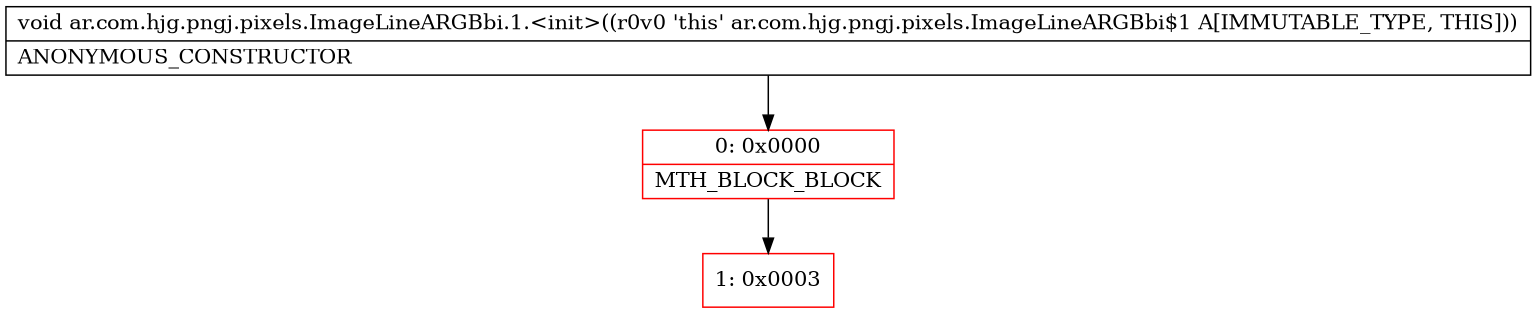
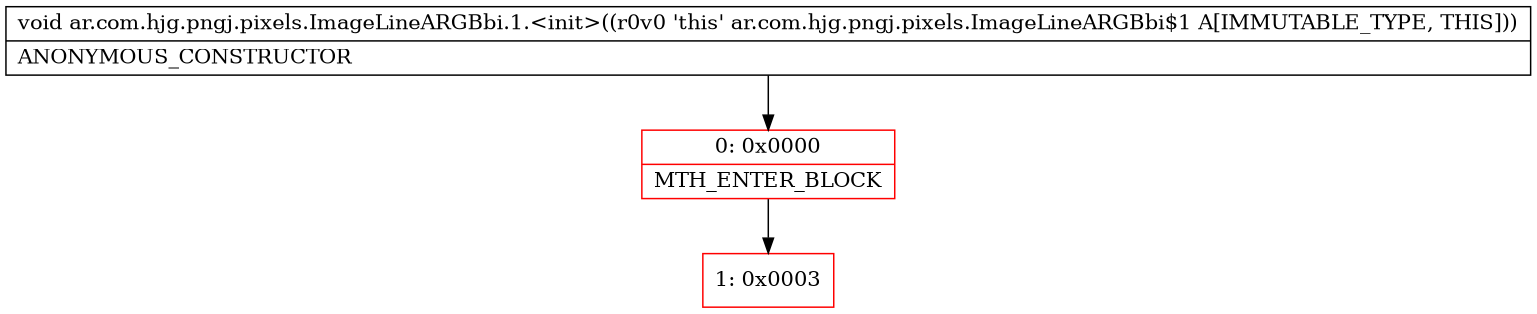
node "0: 0x0000": text "MTH_BLOCK_BLOCK" -> "MTH_ENTER_BLOCK"
